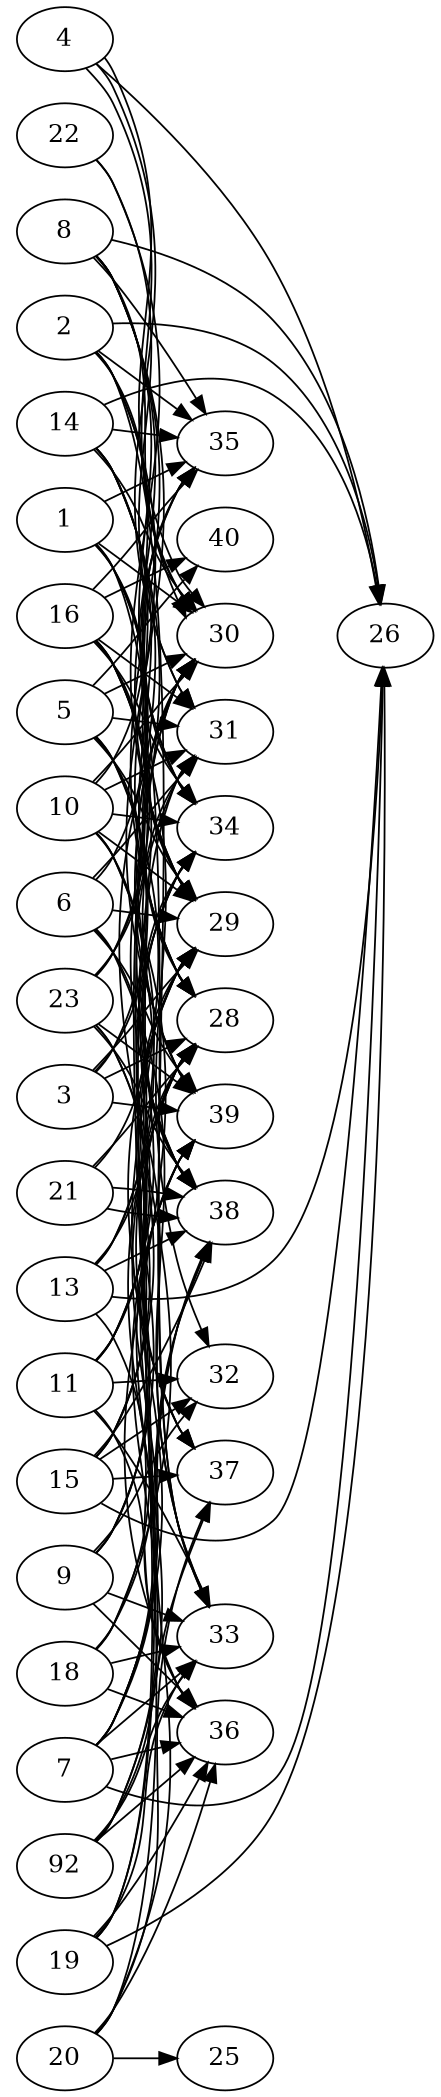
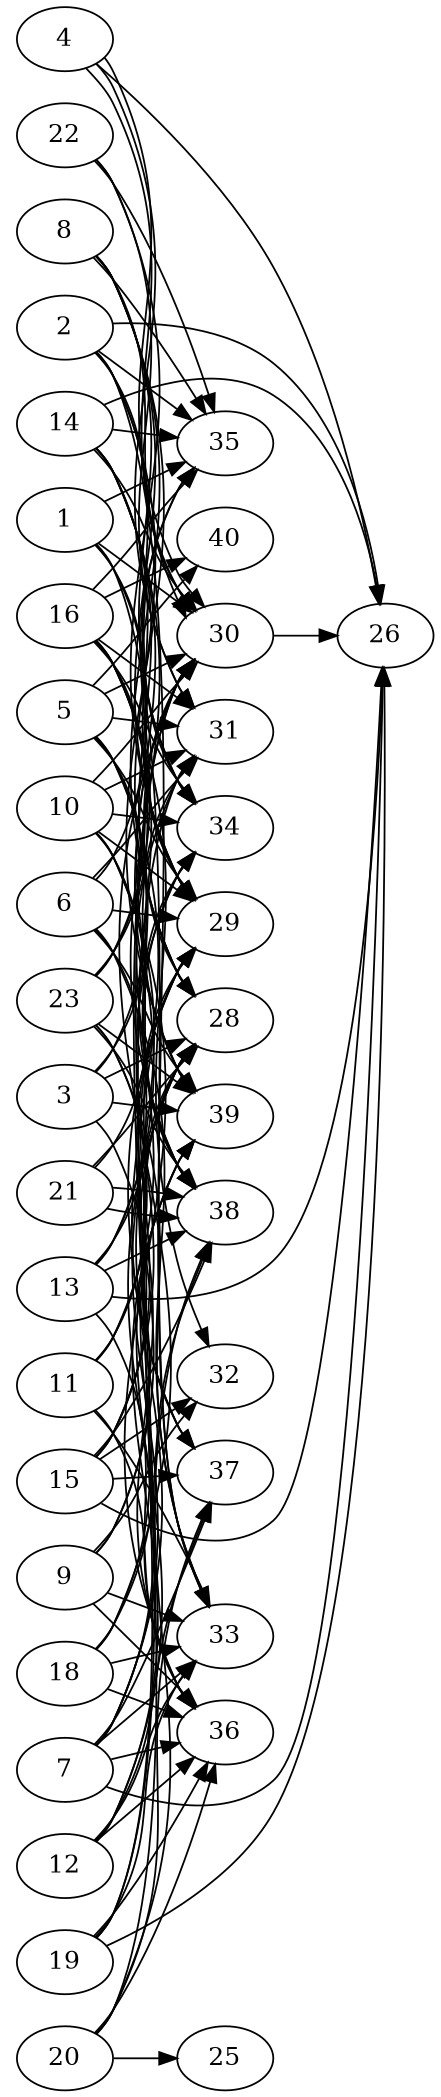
edge "8" -> "26": now "30" -> "26"
edge "10" -> "35": now "22" -> "35"
edge "1" -> "28": removed
edge "3" -> "29": now "3" -> "36"
edge "11" -> "34": removed
edge "9" -> "39": removed
edge "11" -> "32": removed
edge "7" -> "38": now "7" -> "37"
node "92": label "92" -> "12"
